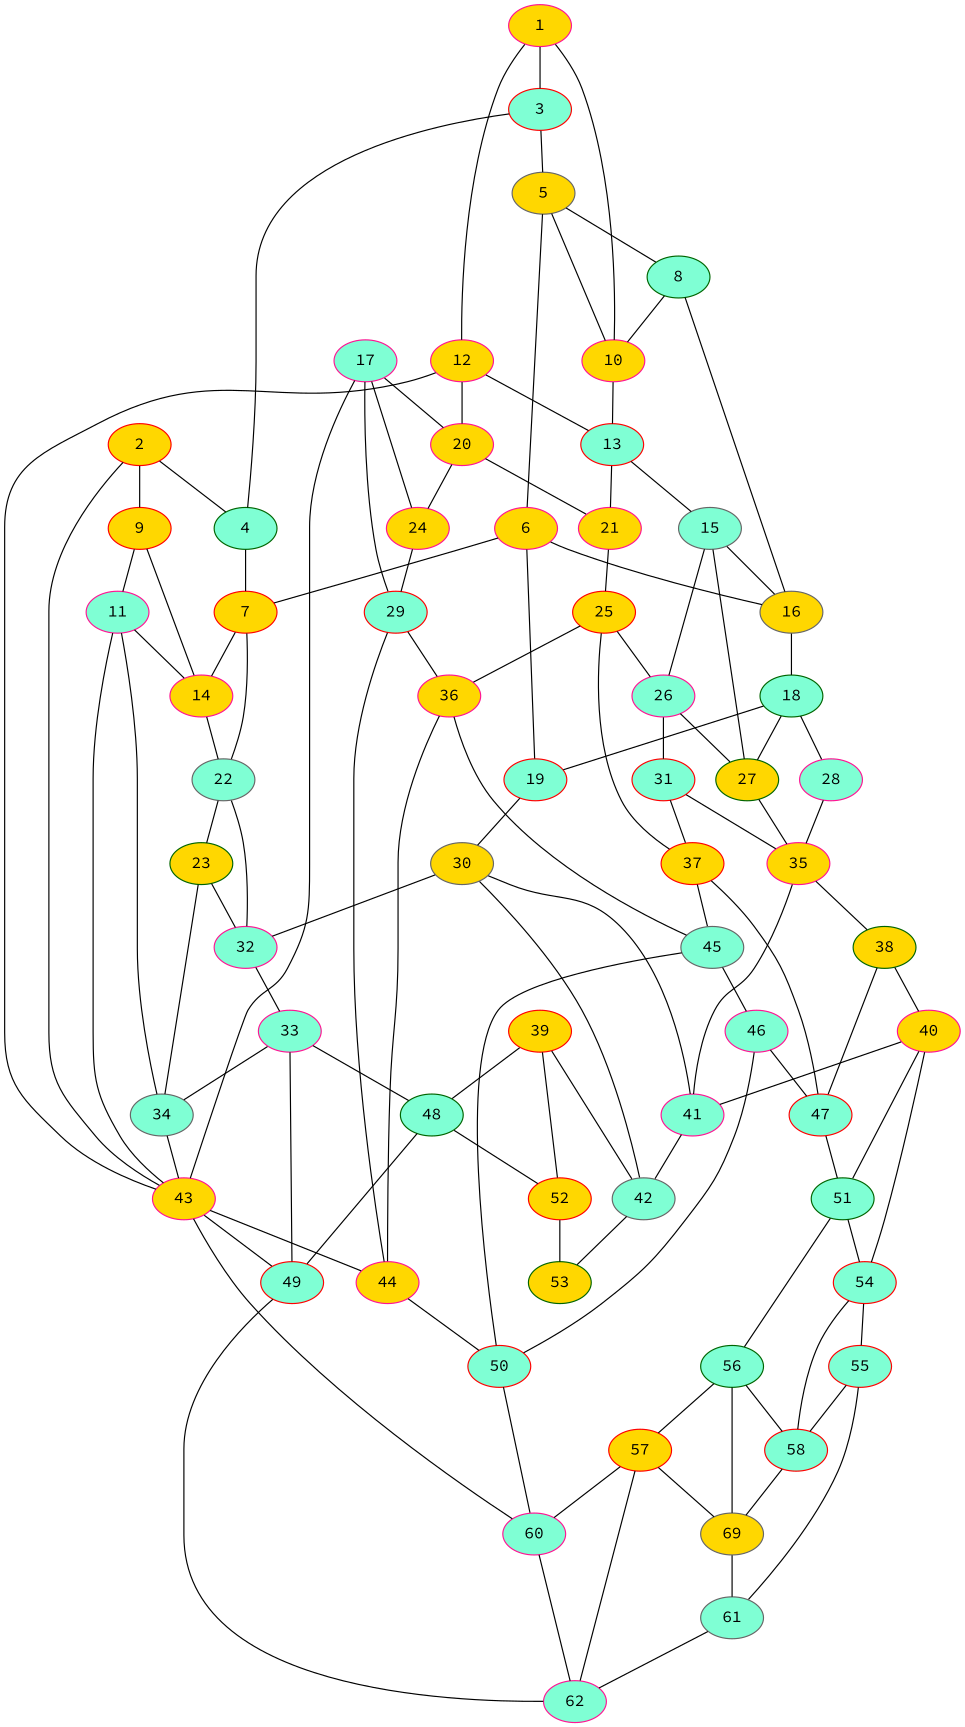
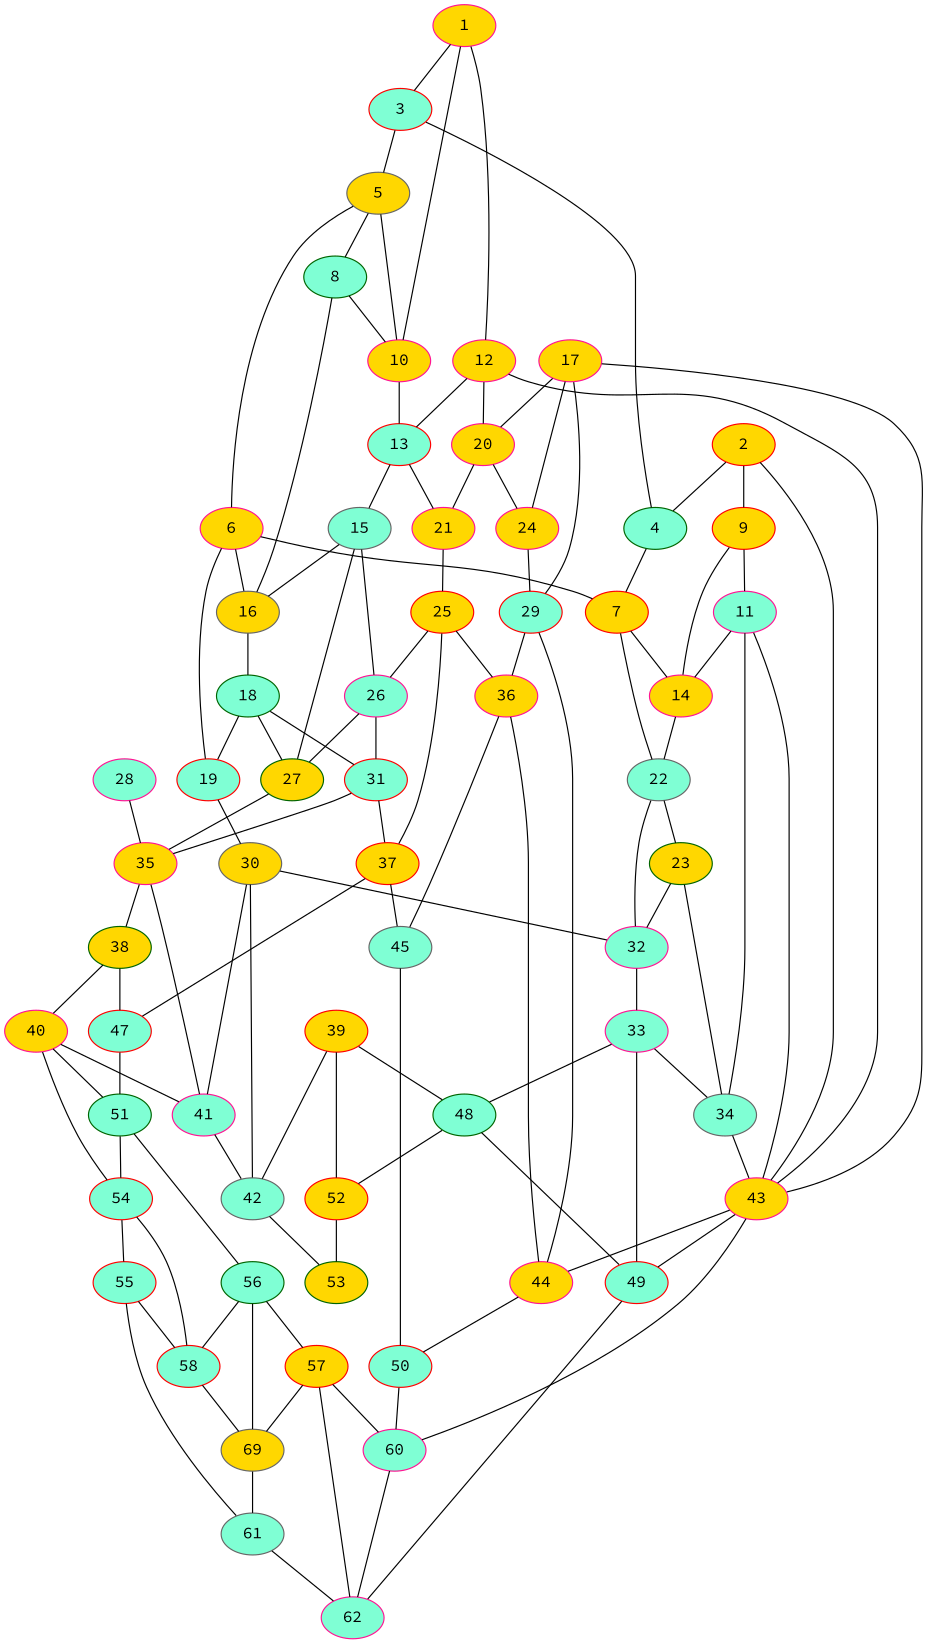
node "17": fillcolor aquamarine -> gold
edge "18" -- "28": now "18" -- "31"
node "46": removed
